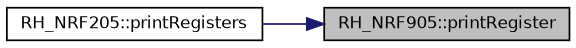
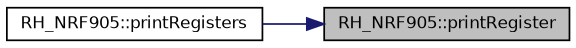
node "RH_NRF205::printRegisters": label "RH_NRF205::printRegisters" -> "RH_NRF905::printRegisters"
